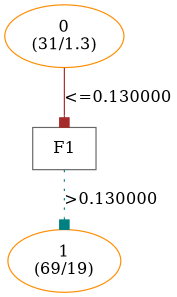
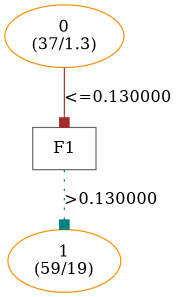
node "0 (31/1.3)": label "0 (31/1.3)" -> "0 (37/1.3)"
node "1 (69/19)": label "1 (69/19)" -> "1 (59/19)"
